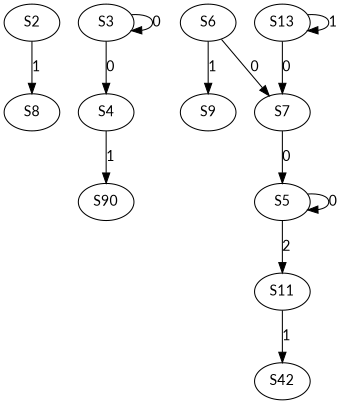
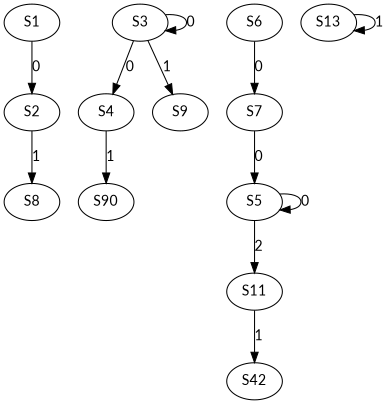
node "S1": added
edge "S6" -> "S9": now "S3" -> "S9"
edge "S13" -> "S7": removed, label "0"
